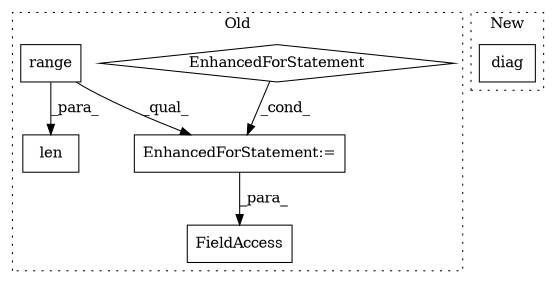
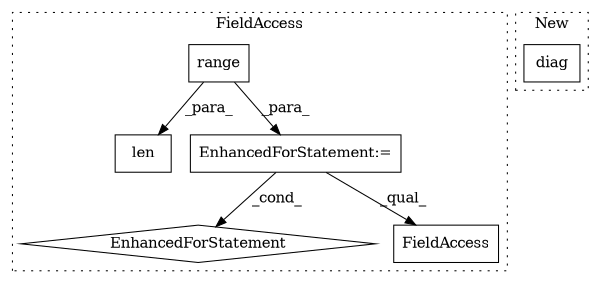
cluster "Old": label "Old" -> "FieldAccess"
edge "EnhancedForStatement" -> "EnhancedForStatement:=": reversed
edge "range" -> "EnhancedForStatement:=": label "_qual_" -> "_para_"
edge "EnhancedForStatement:=" -> "FieldAccess": label "_para_" -> "_qual_"
